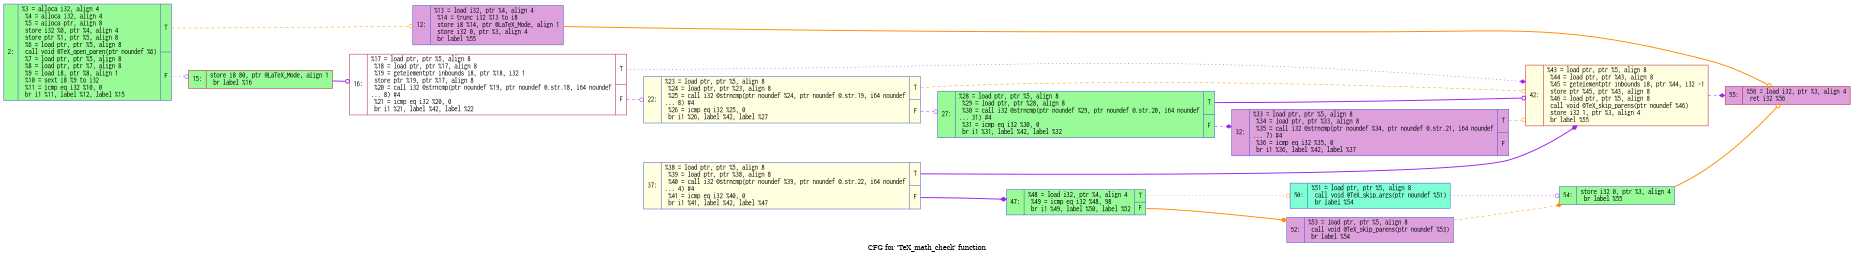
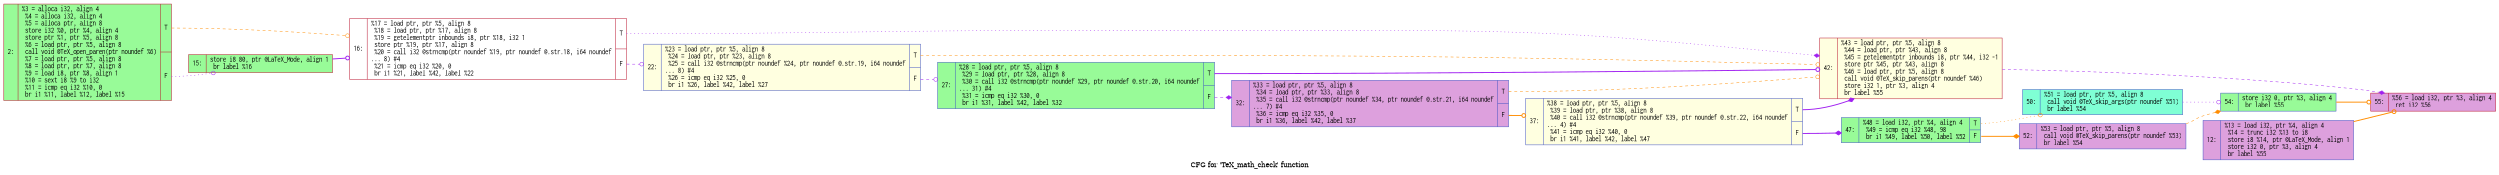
edge "2:" -> "12:": now "2:" -> "16:"
node "2:": color #3d50c3ff -> #b70d28ff
edge "32:" -> "37:": added
